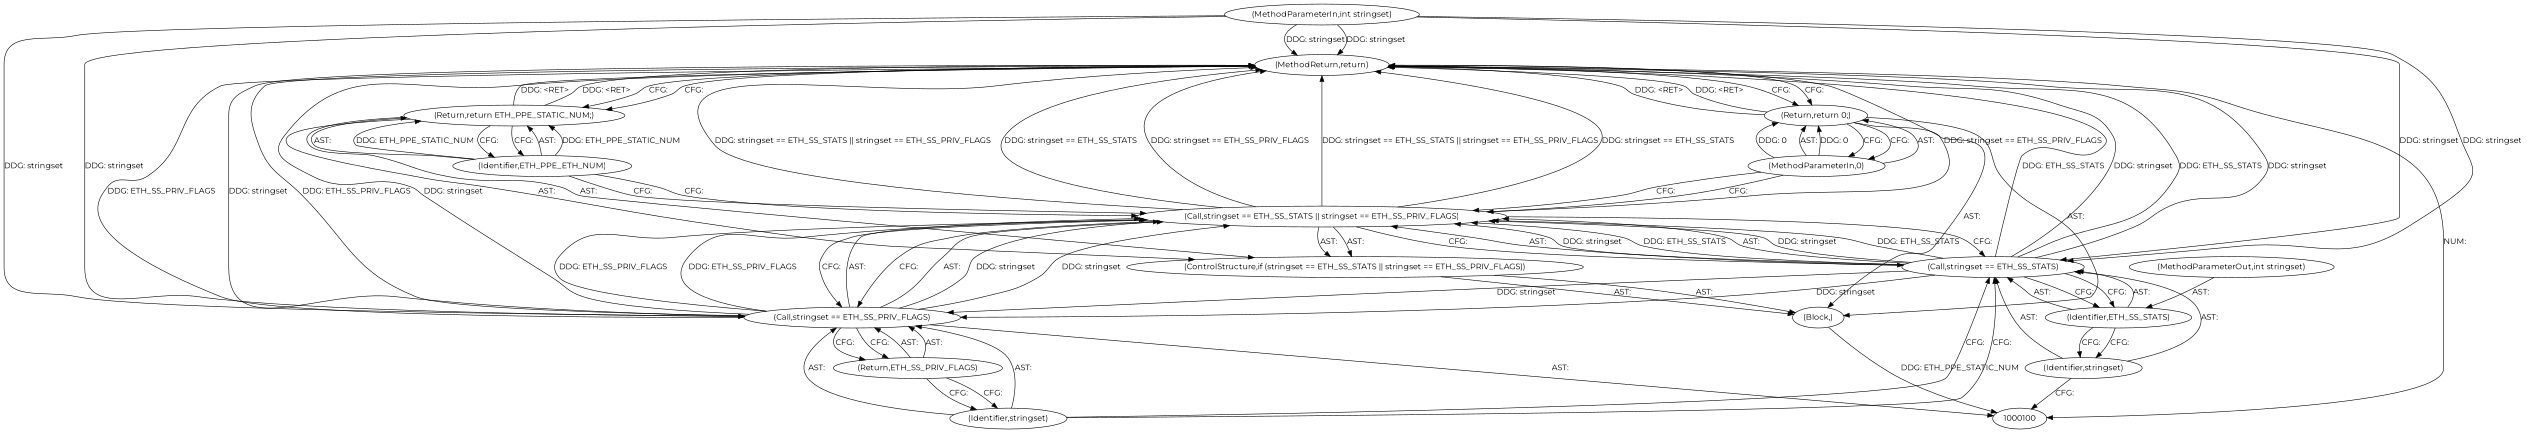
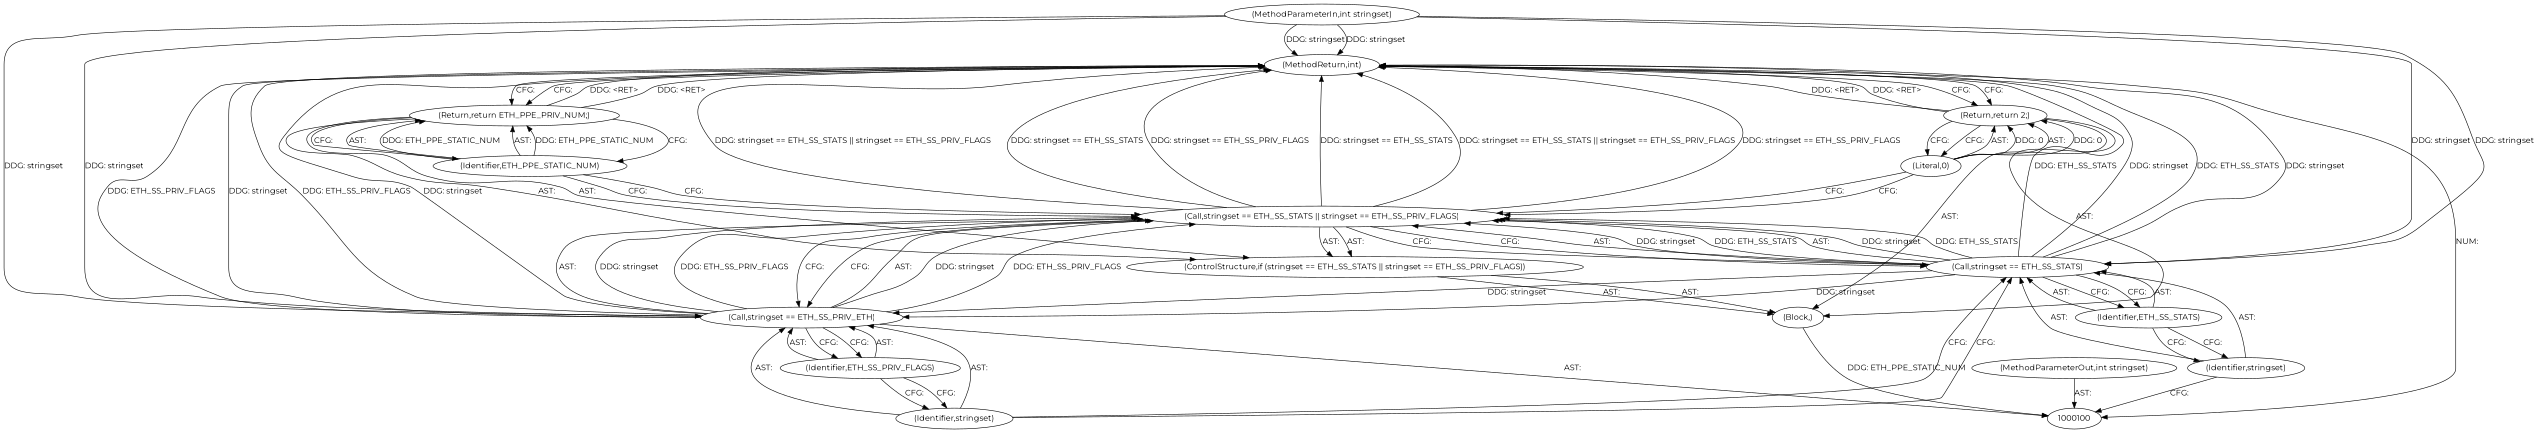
node "(MethodReturn,return)": label "(MethodReturn,return)" -> "(MethodReturn,int)"
node "(Return,return ETH_PPE_STATIC_NUM;)": label "(Return,return ETH_PPE_STATIC_NUM;)" -> "(Return,return ETH_PPE_PRIV_NUM;)"
node "(Return,return 0;)": label "(Return,return 0;)" -> "(Return,return 2;)"
node "(Identifier,ETH_PPE_ETH_NUM)": label "(Identifier,ETH_PPE_ETH_NUM)" -> "(Identifier,ETH_PPE_STATIC_NUM)"
node "(MethodParameterIn,0)": label "(MethodParameterIn,0)" -> "(Literal,0)"
edge "(MethodParameterOut,int stringset)" -> "(Identifier,ETH_SS_STATS)": now "(MethodParameterOut,int stringset)" -> "1000100"
node "(Call,stringset == ETH_SS_PRIV_FLAGS)": label "(Call,stringset == ETH_SS_PRIV_FLAGS)" -> "(Call,stringset == ETH_SS_PRIV_ETH)"
node "(Return,ETH_SS_PRIV_FLAGS)": label "(Return,ETH_SS_PRIV_FLAGS)" -> "(Identifier,ETH_SS_PRIV_FLAGS)"
